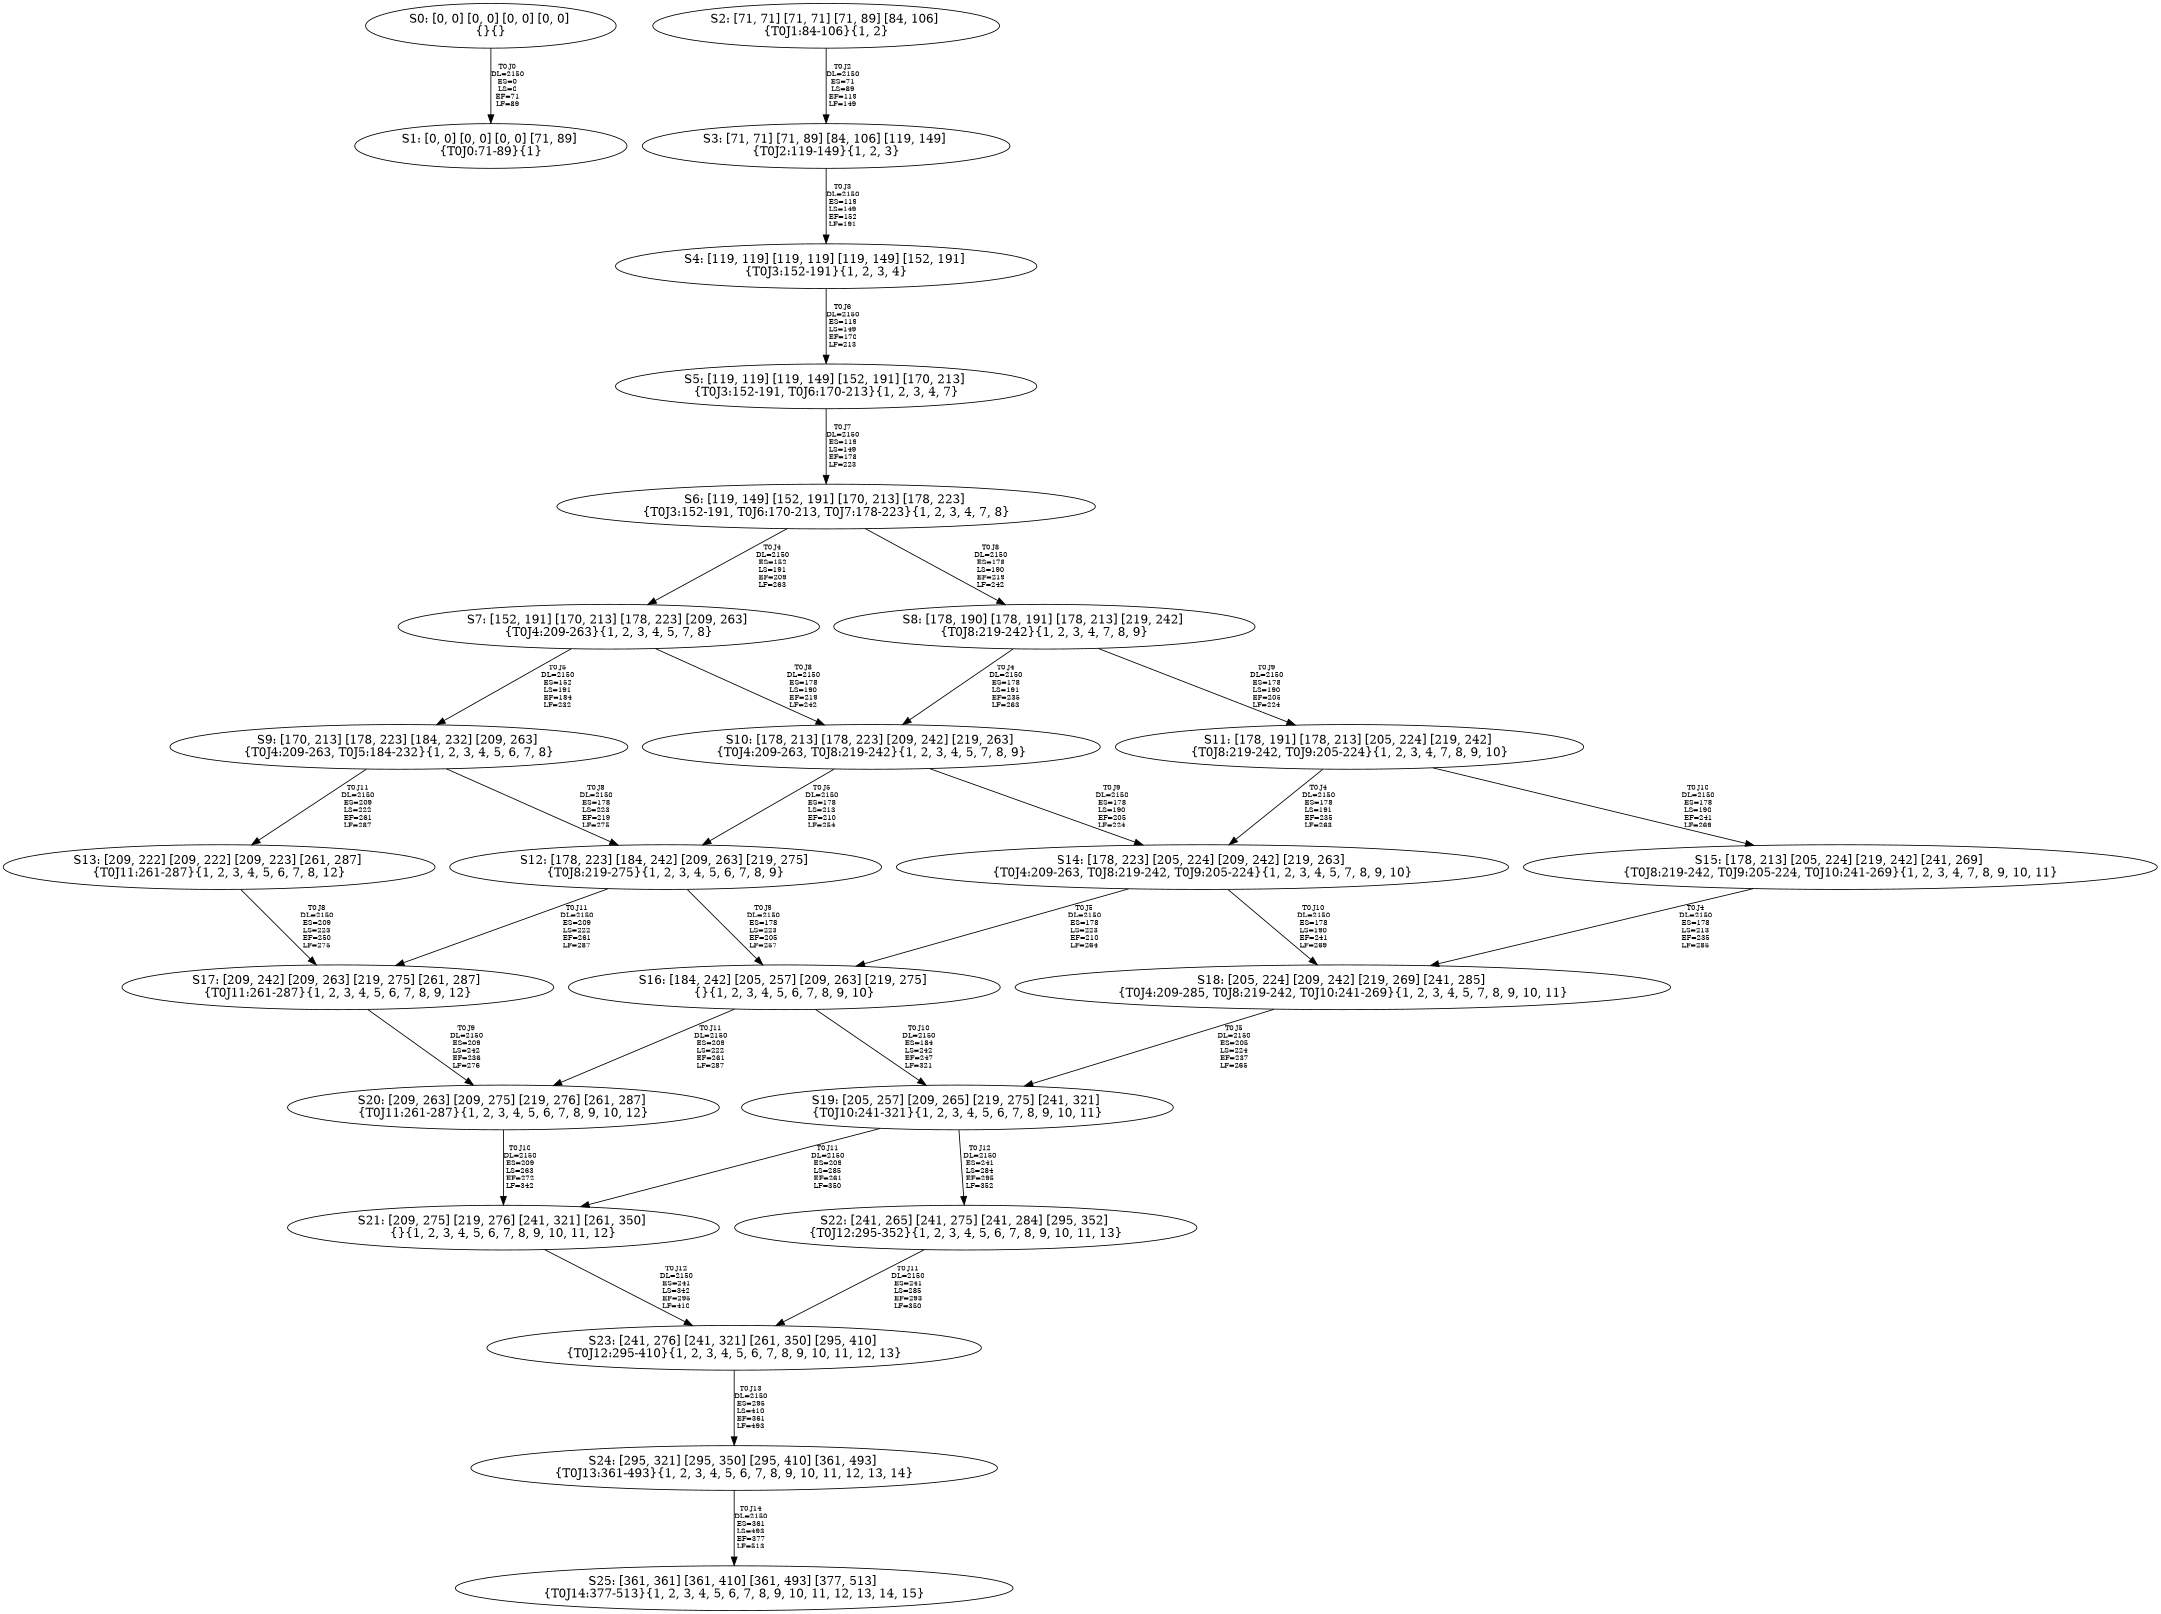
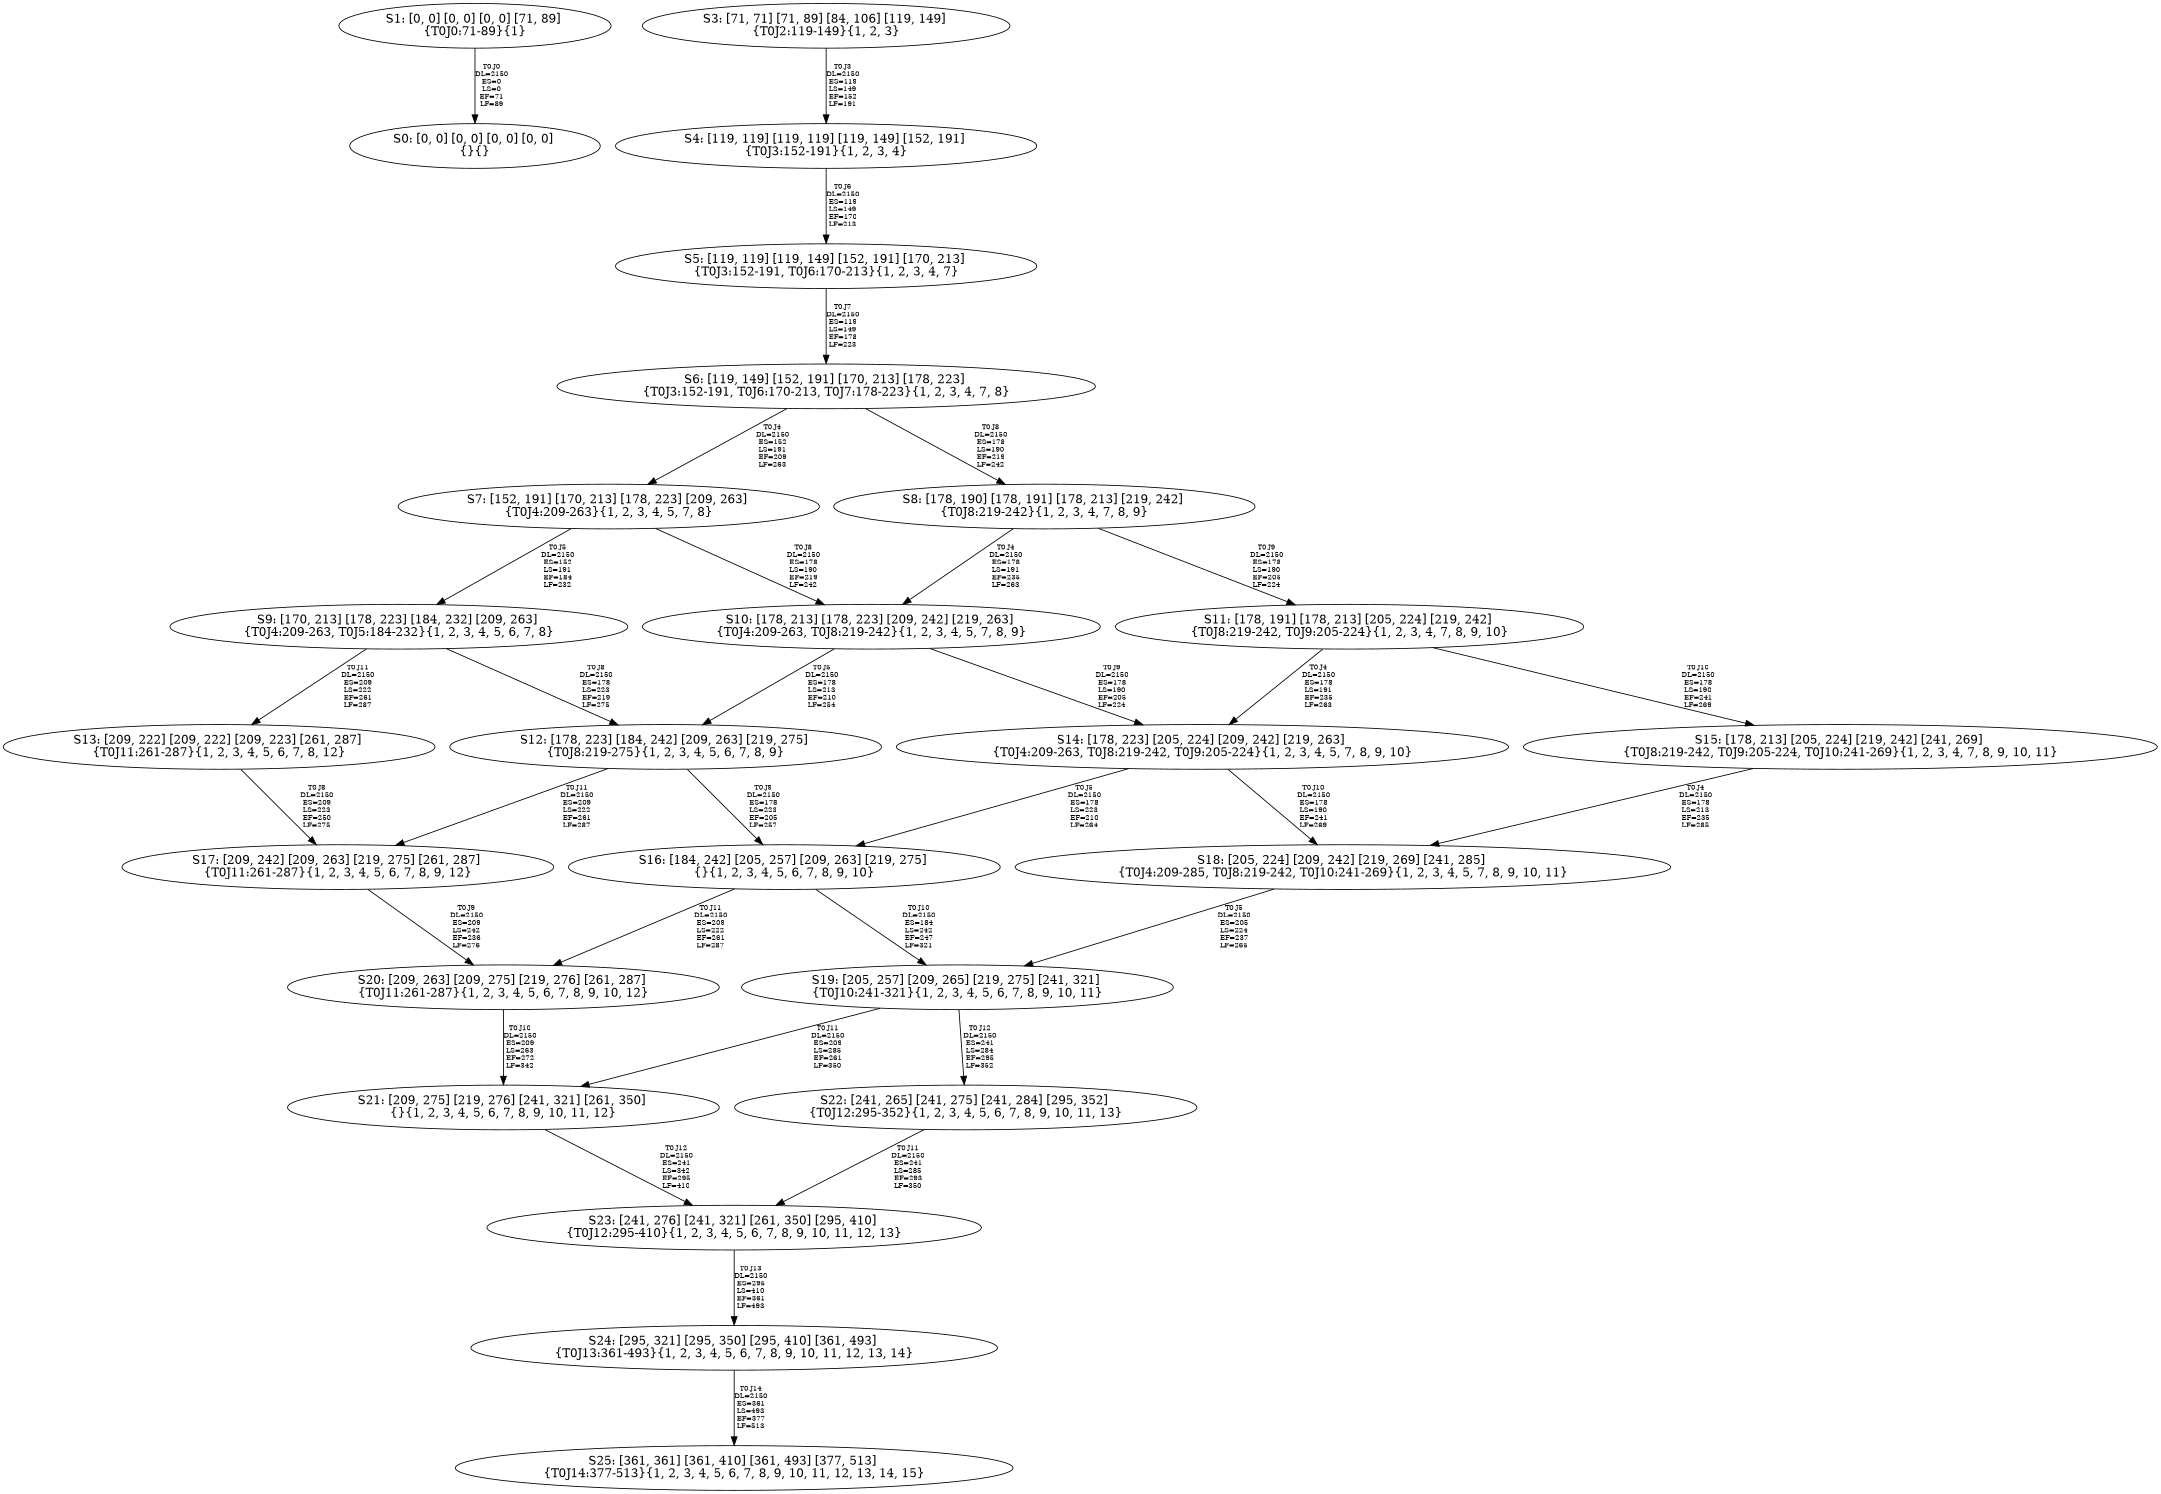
node "S2: [71, 71] [71, 71] [71, 89] [84, 106] {T0J1:84-106}{1, 2}": removed
edge "S0: [0, 0] [0, 0] [0, 0] [0, 0] {}{}" -> "S1: [0, 0] [0, 0] [0, 0] [71, 89] {T0J0:71-89}{1}": reversed
